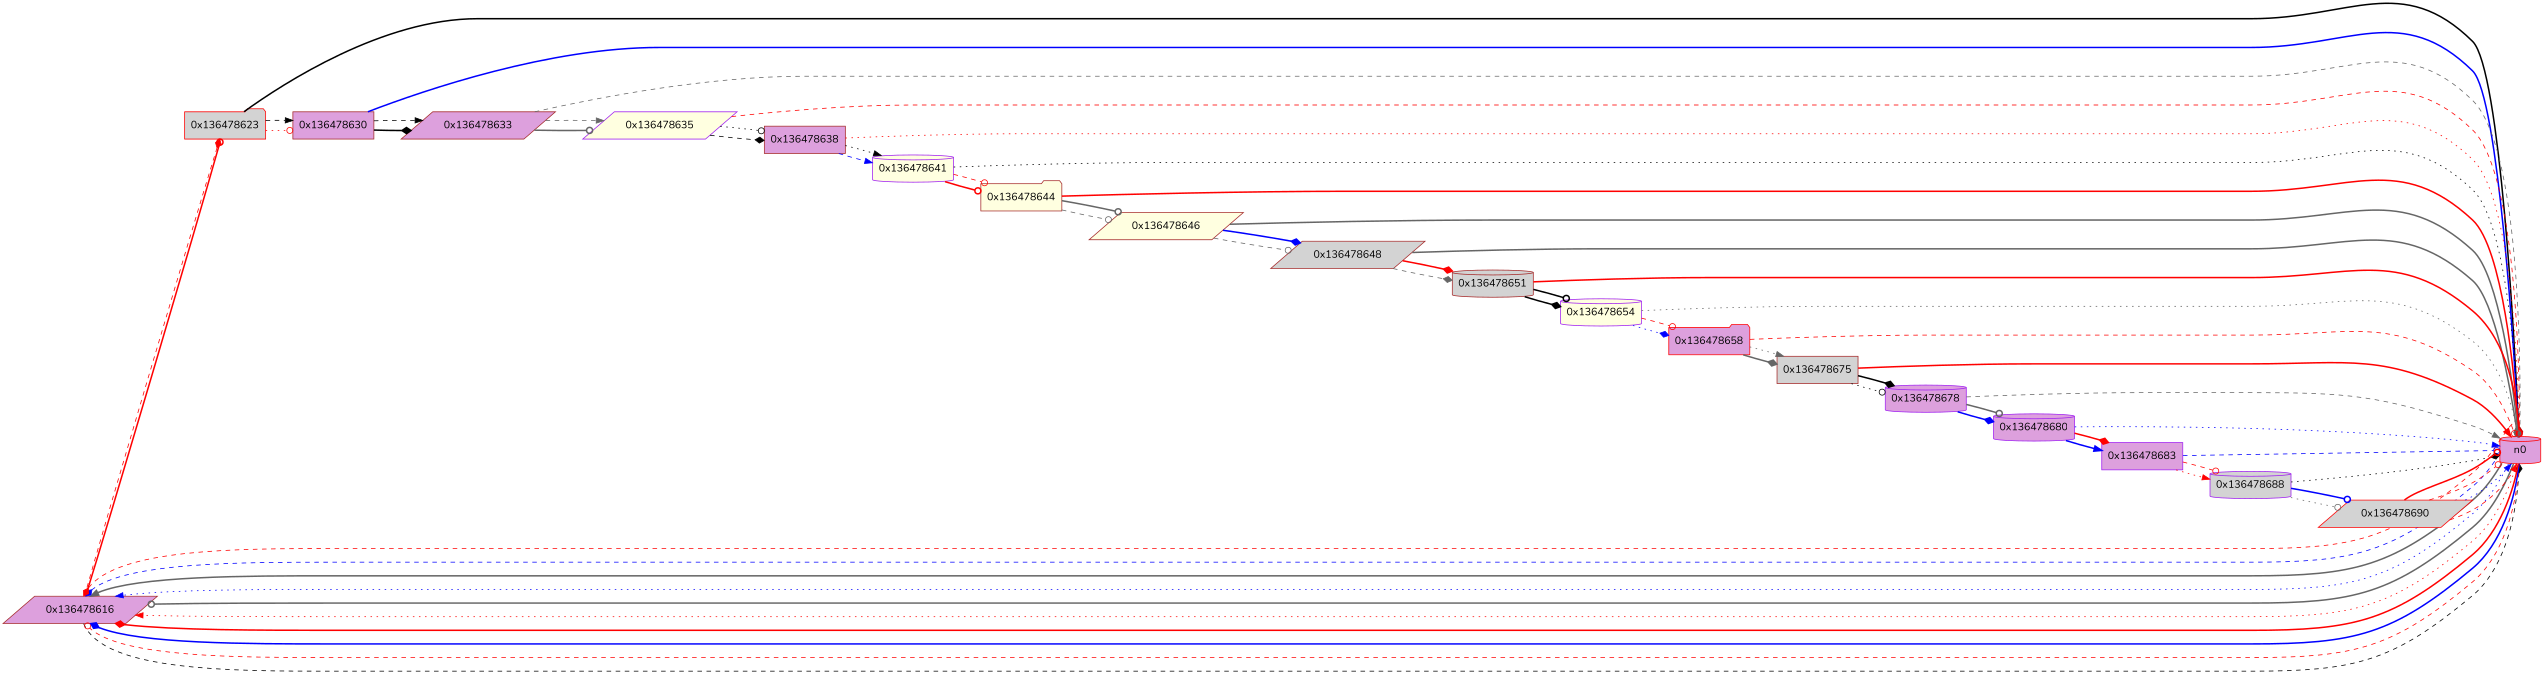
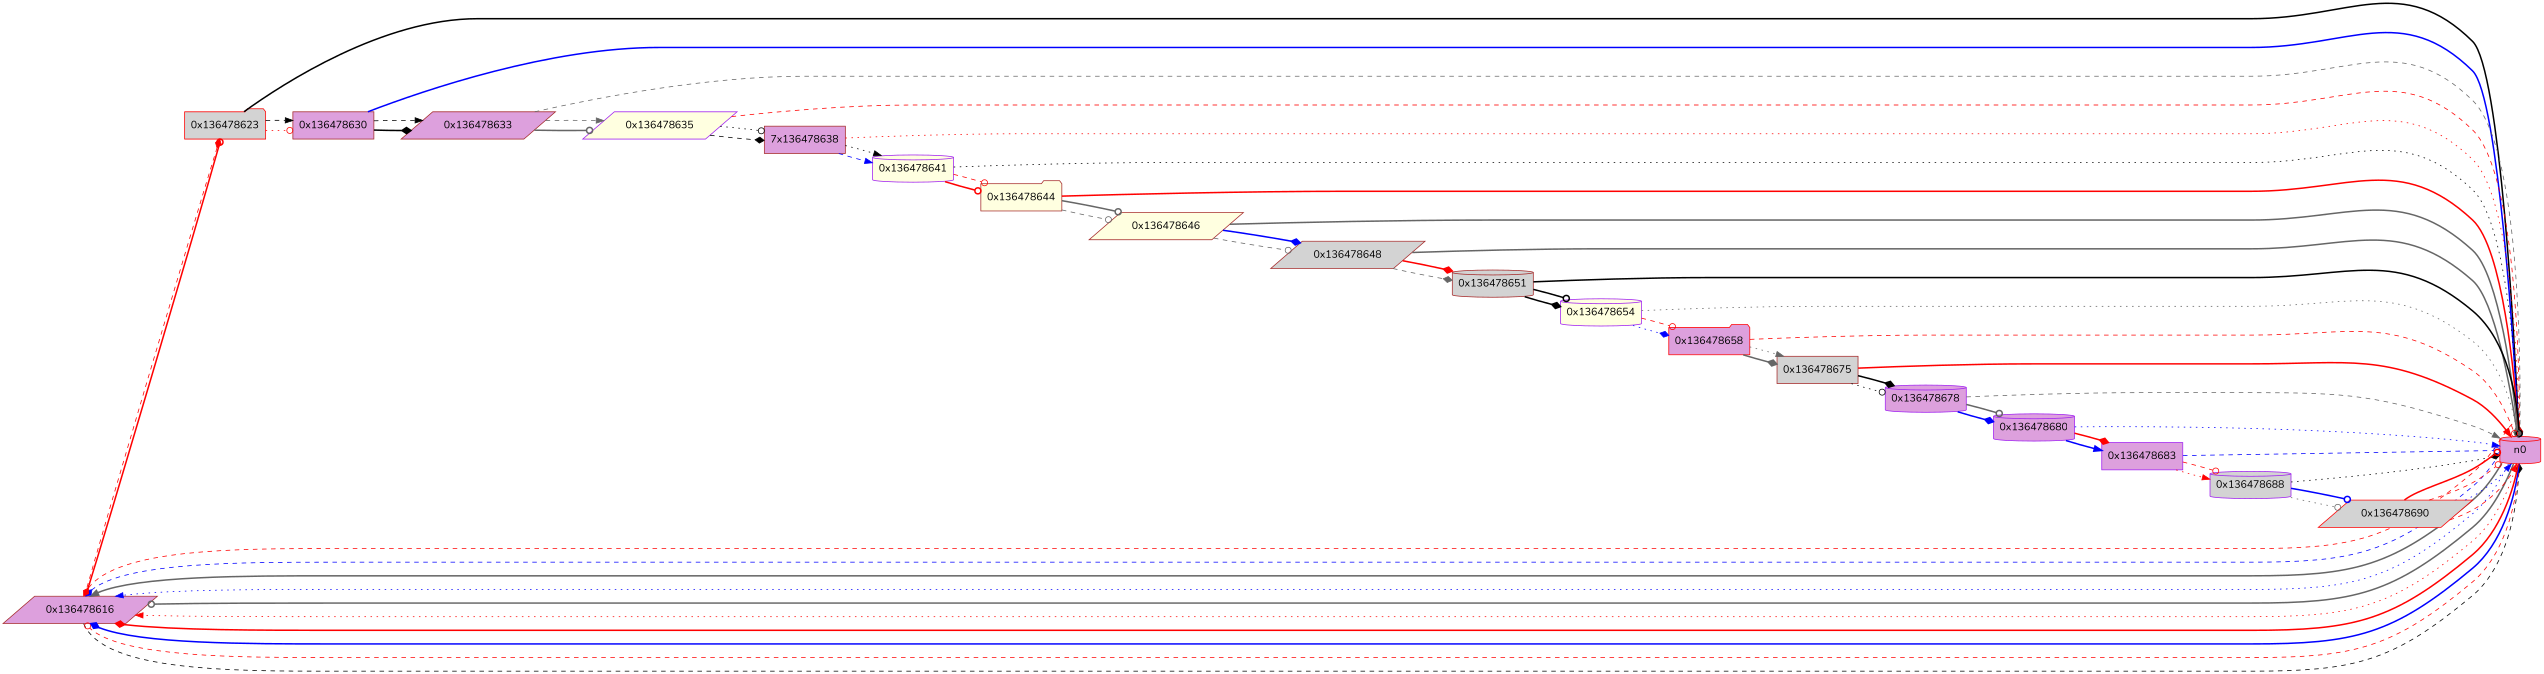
node "0x136478638": label "0x136478638" -> "7x136478638"
edge "0x136478651" -> "n0": color red -> black
